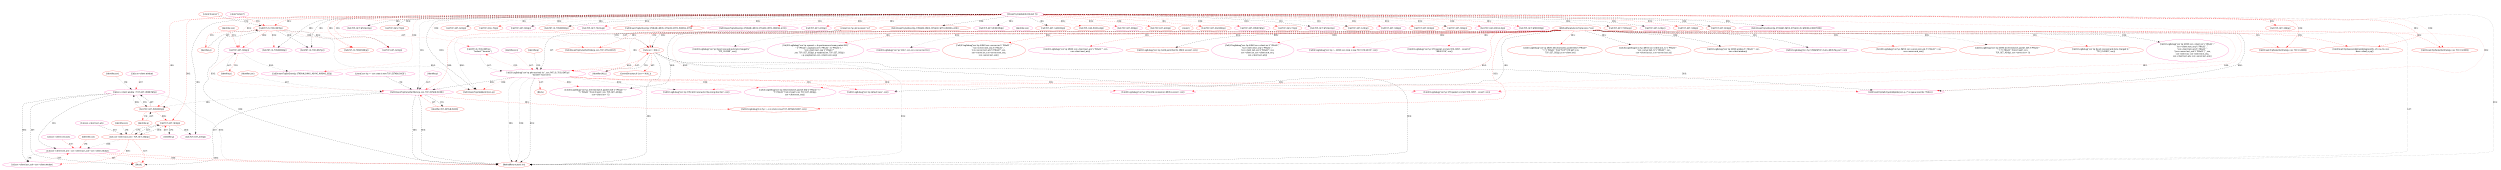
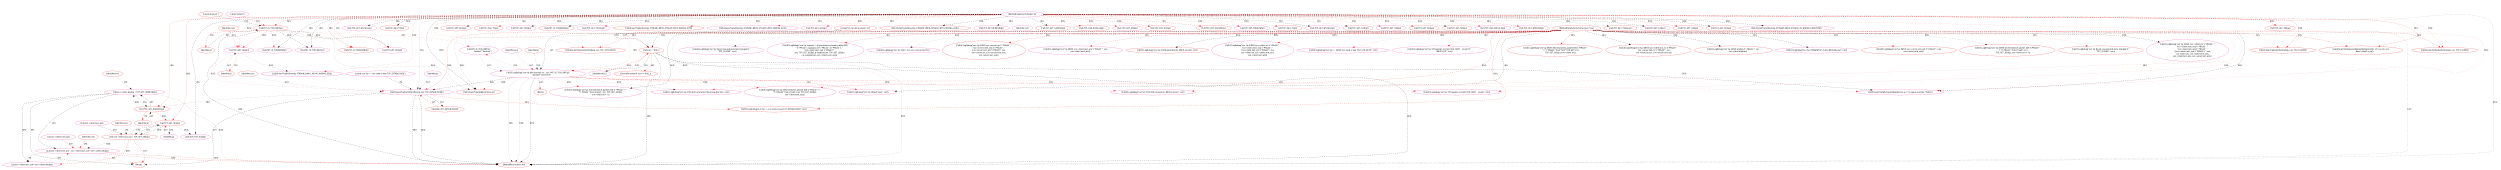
node "(StreamTcpValidateRst,Packet *p)": label "(StreamTcpValidateRst,Packet *p)" -> "(MethodParameterIn,Packet *p)"
node "(Literal,1)": removed
node "(Call,ssn->client.window)": removed
